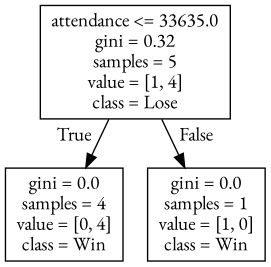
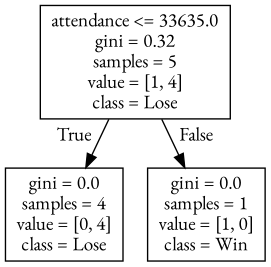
node "gini = 0.0 samples = 4 value = [0, 4] class = Win": label "gini = 0.0 samples = 4 value = [0, 4] class = Win" -> "gini = 0.0 samples = 4 value = [0, 4] class = Lose"
